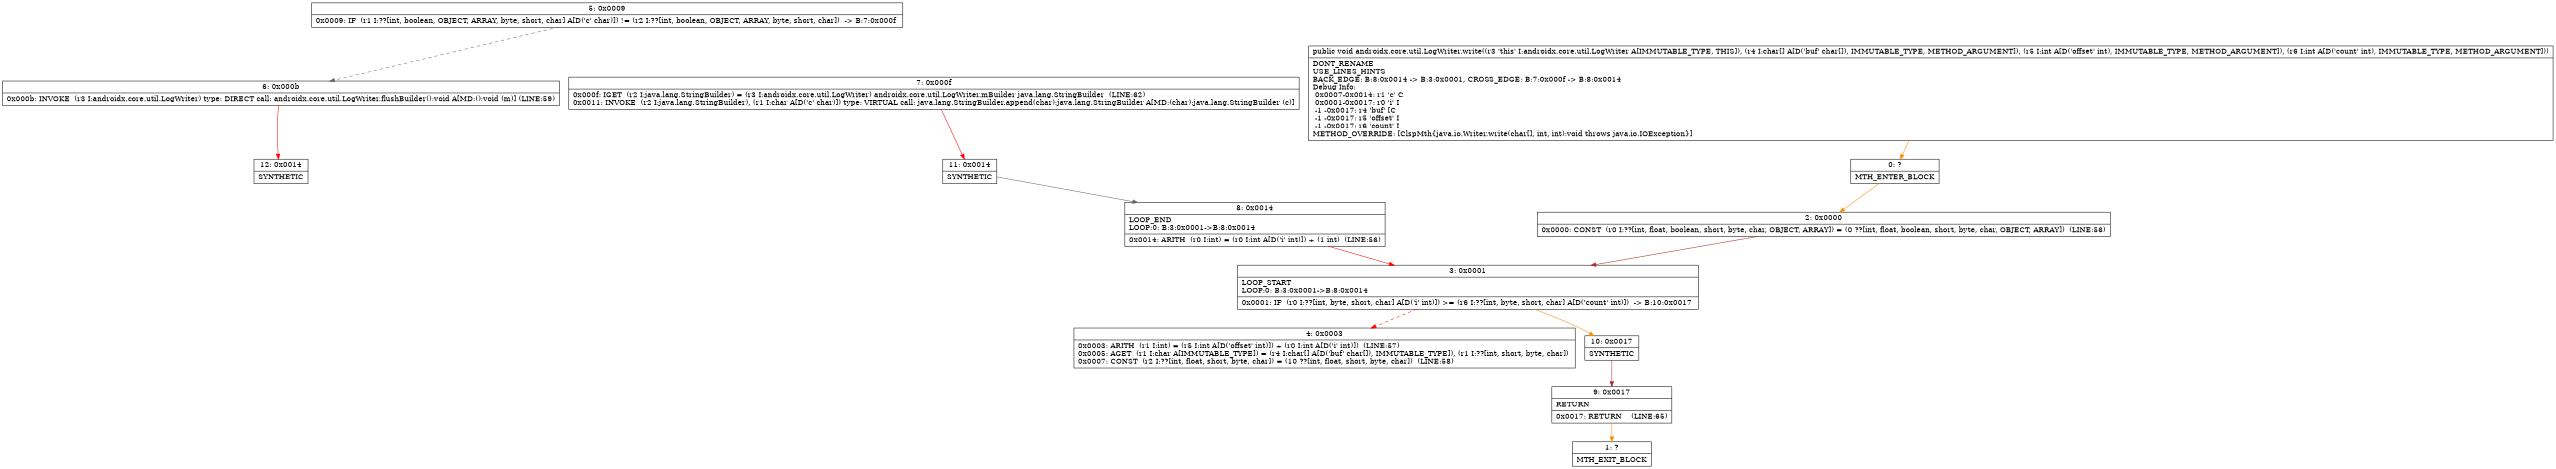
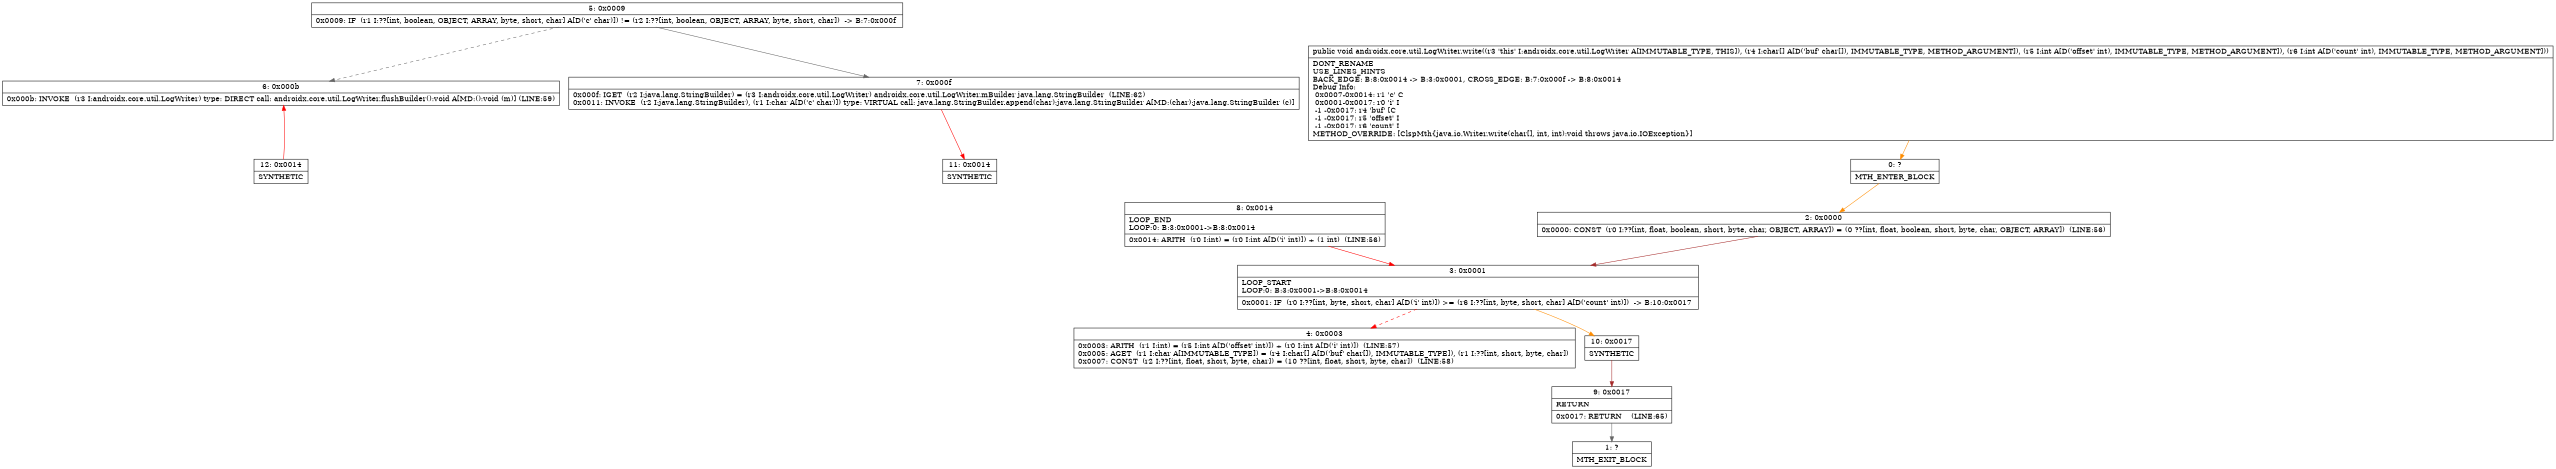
edge "5: 0x0009" -> "7: 0x000f": added
edge "6: 0x000b" -> "12: 0x0014": reversed
edge "11: 0x0014" -> "8: 0x0014": removed
edge "9: 0x0017" -> "1: ?": color darkorange -> gray40
